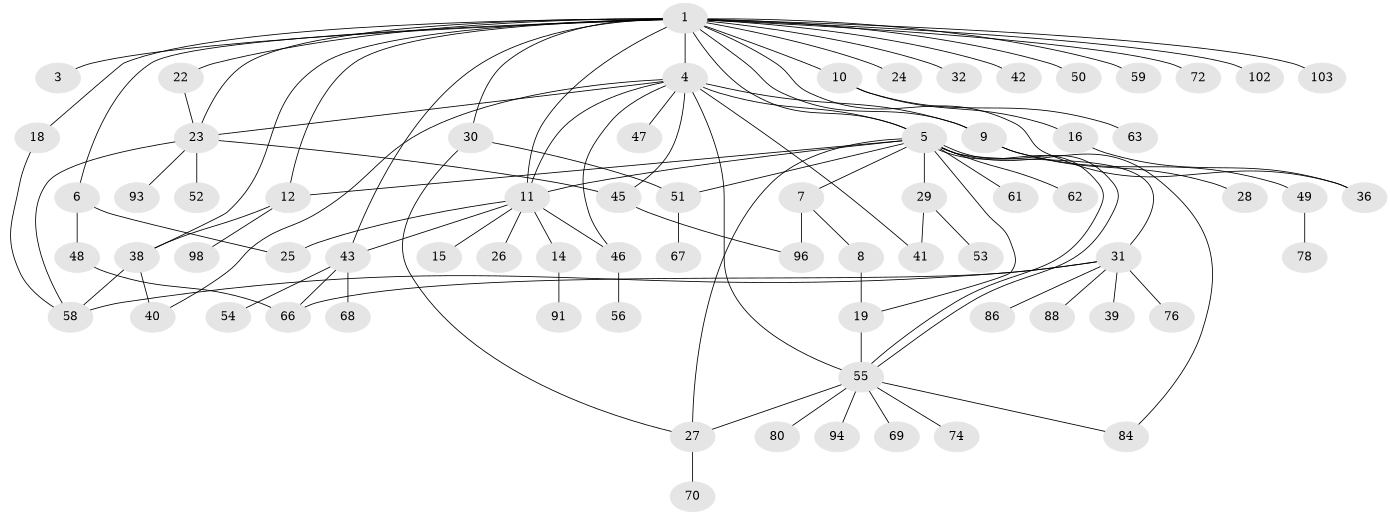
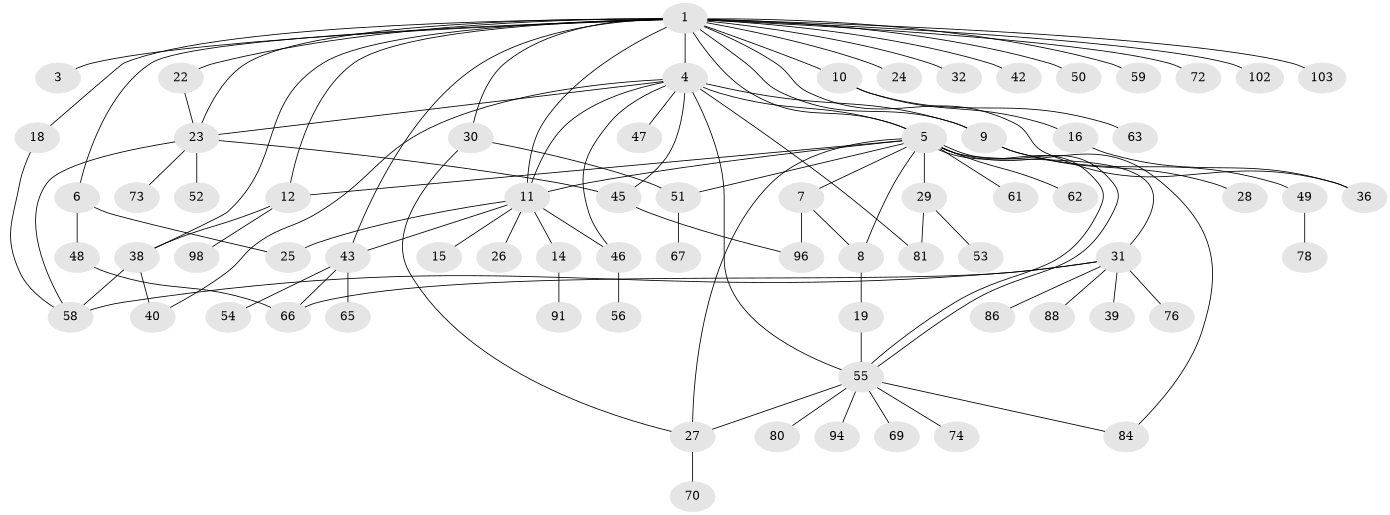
node "93": label "93" -> "73"
node "41": label "41" -> "81"
edge "5" -- "19": now "5" -- "8"
node "68": label "68" -> "65"
